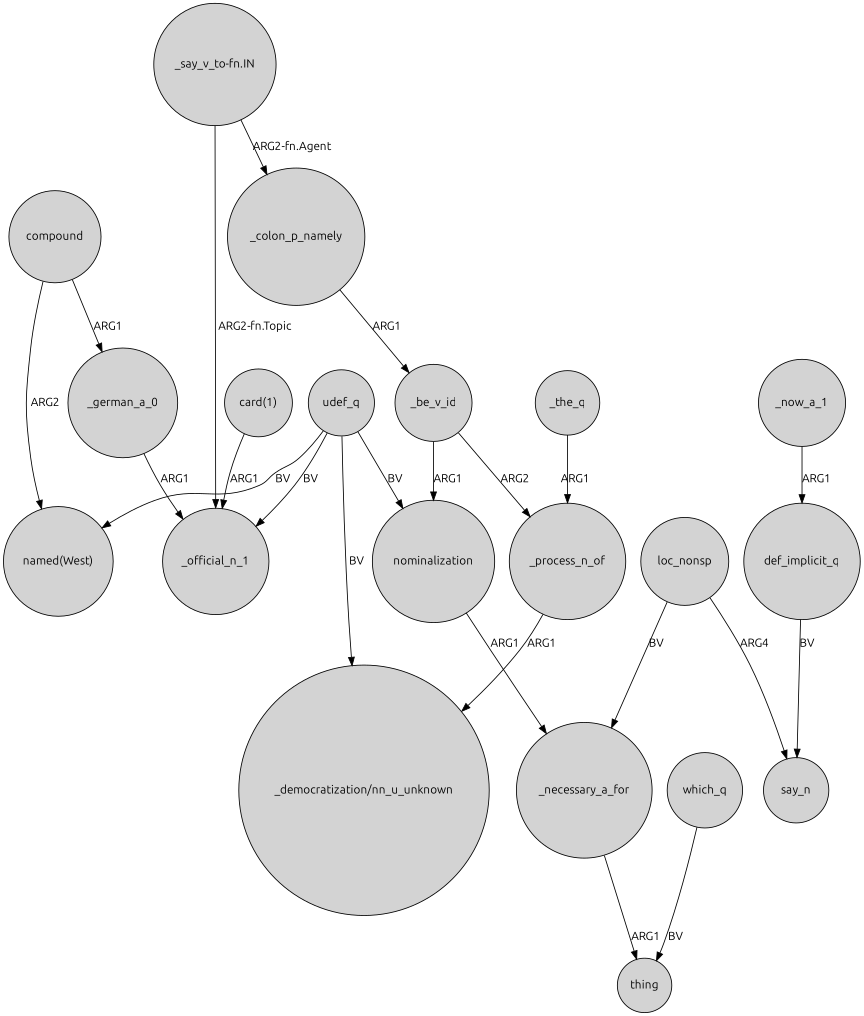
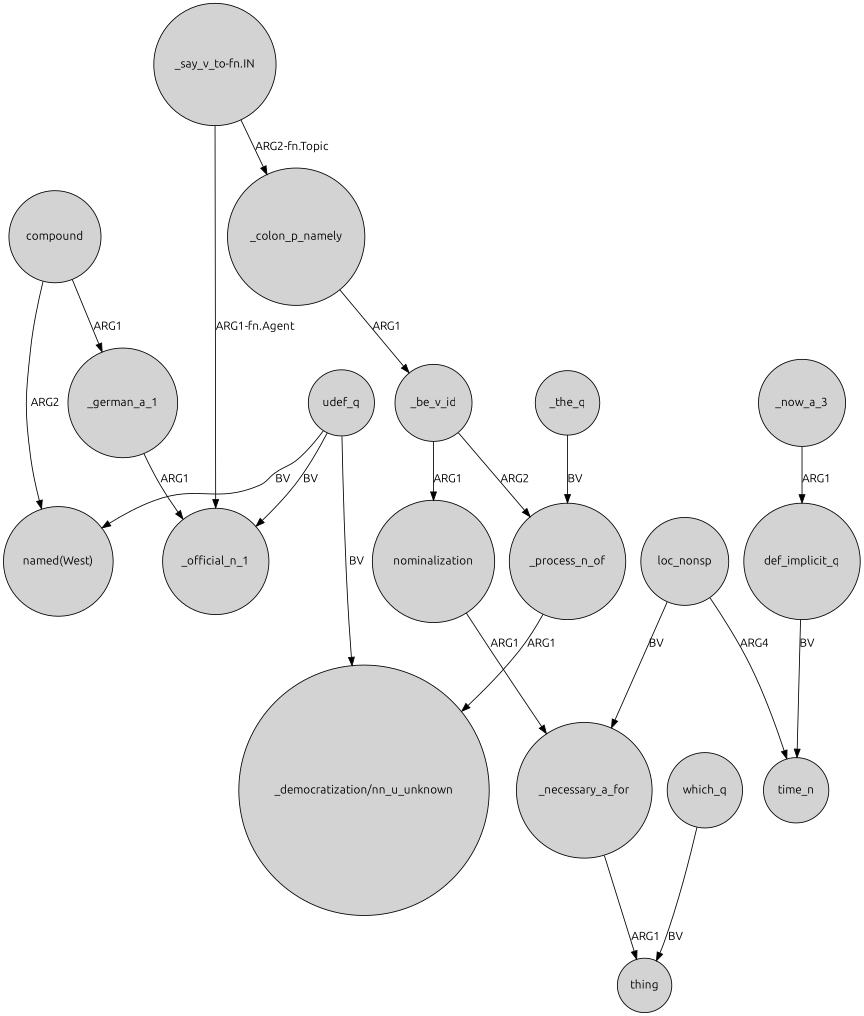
edge "_say_v_to-fn.IN" -> "_colon_p_namely": label "ARG2-fn.Agent" -> "ARG2-fn.Topic"
edge "_say_v_to-fn.IN" -> "_official_n_1": label "ARG2-fn.Topic" -> "ARG1-fn.Agent"
node "_german_a_0": label "_german_a_0" -> "_german_a_1"
node "card(1)": removed
node "_now_a_1": label "_now_a_1" -> "_now_a_3"
edge "udef_q" -> "nominalization": removed, label "BV"
edge "_the_q" -> "_process_n_of": label "ARG1" -> "BV"
node "say_n": label "say_n" -> "time_n"
